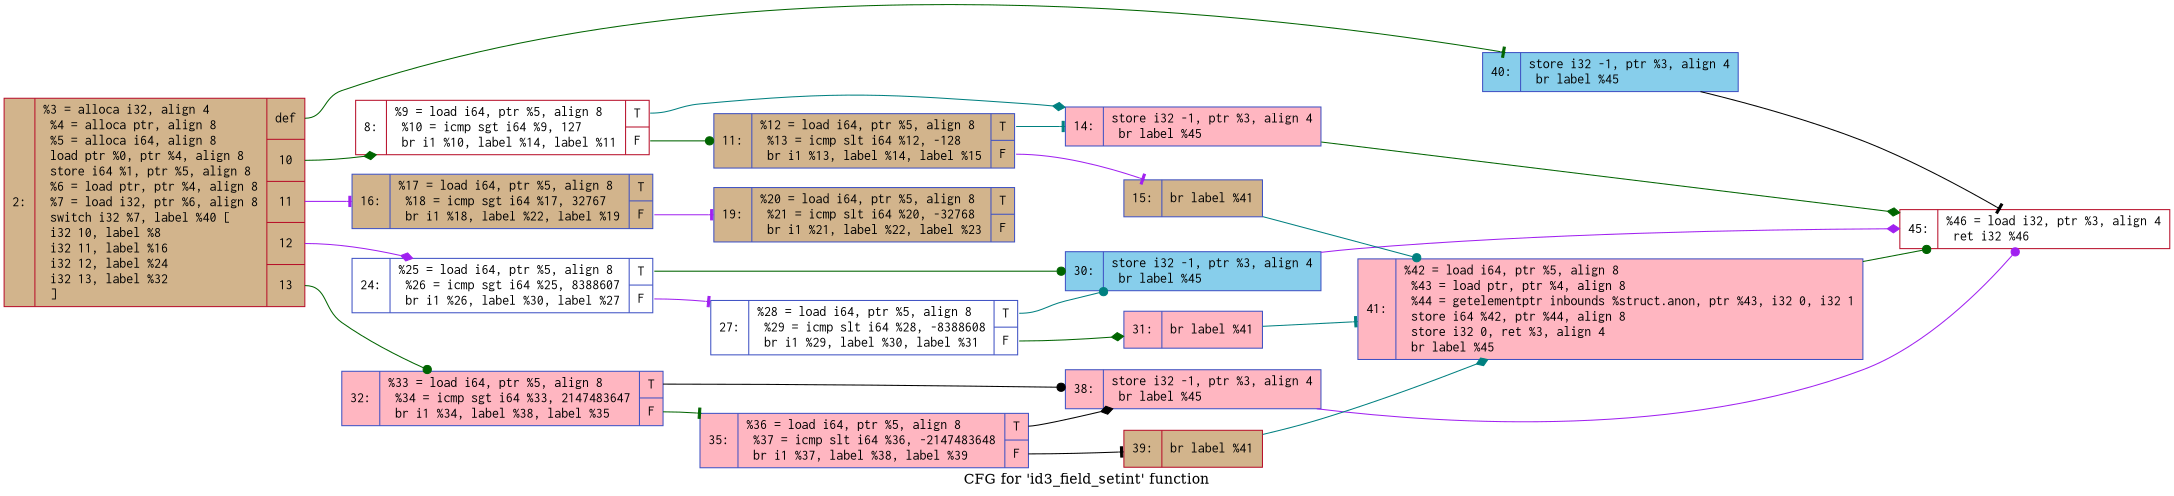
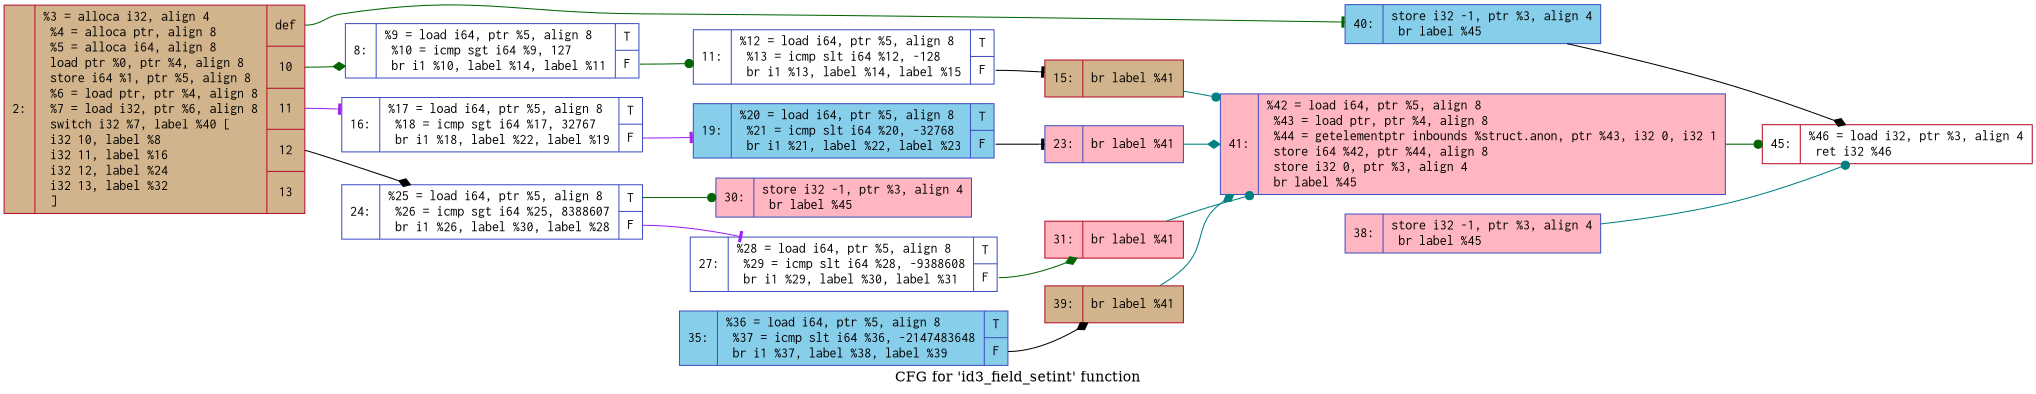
node "14:": removed
node "8:": color #b70d28ff -> #3d50c3ff
edge "40:" -> "45:": arrowhead tee -> diamond
node "11:": fillcolor tan -> white
node "23:": added
edge "11:" -> "15:": color purple -> black
node "15:": color #3d50c3ff -> #b70d28ff
node "16:": fillcolor tan -> white
node "19:": fillcolor tan -> skyblue
edge "30:" -> "45:": removed
edge "2:" -> "24:": color purple -> black
node "30:": fillcolor skyblue -> lightpink
node "24:": text "br i1 %26, label %30, label %27" -> "br i1 %26, label %30, label %28"
edge "27:" -> "30:": removed
edge "31:" -> "41:": arrowhead tee -> dot
node "27:": text "%29 = icmp slt i64 %28, -8388608" -> "%29 = icmp slt i64 %28, -9388608"
node "31:": color #3d50c3ff -> #b70d28ff
node "41:": text "store i32 0, ret %3, align 4" -> "store i32 0, ptr %3, align 4"
node "32:": removed
edge "38:" -> "45:": color purple -> teal
edge "35:" -> "38:": removed
node "35:": fillcolor lightpink -> skyblue
edge "35:" -> "39:": arrowhead tee -> diamond
